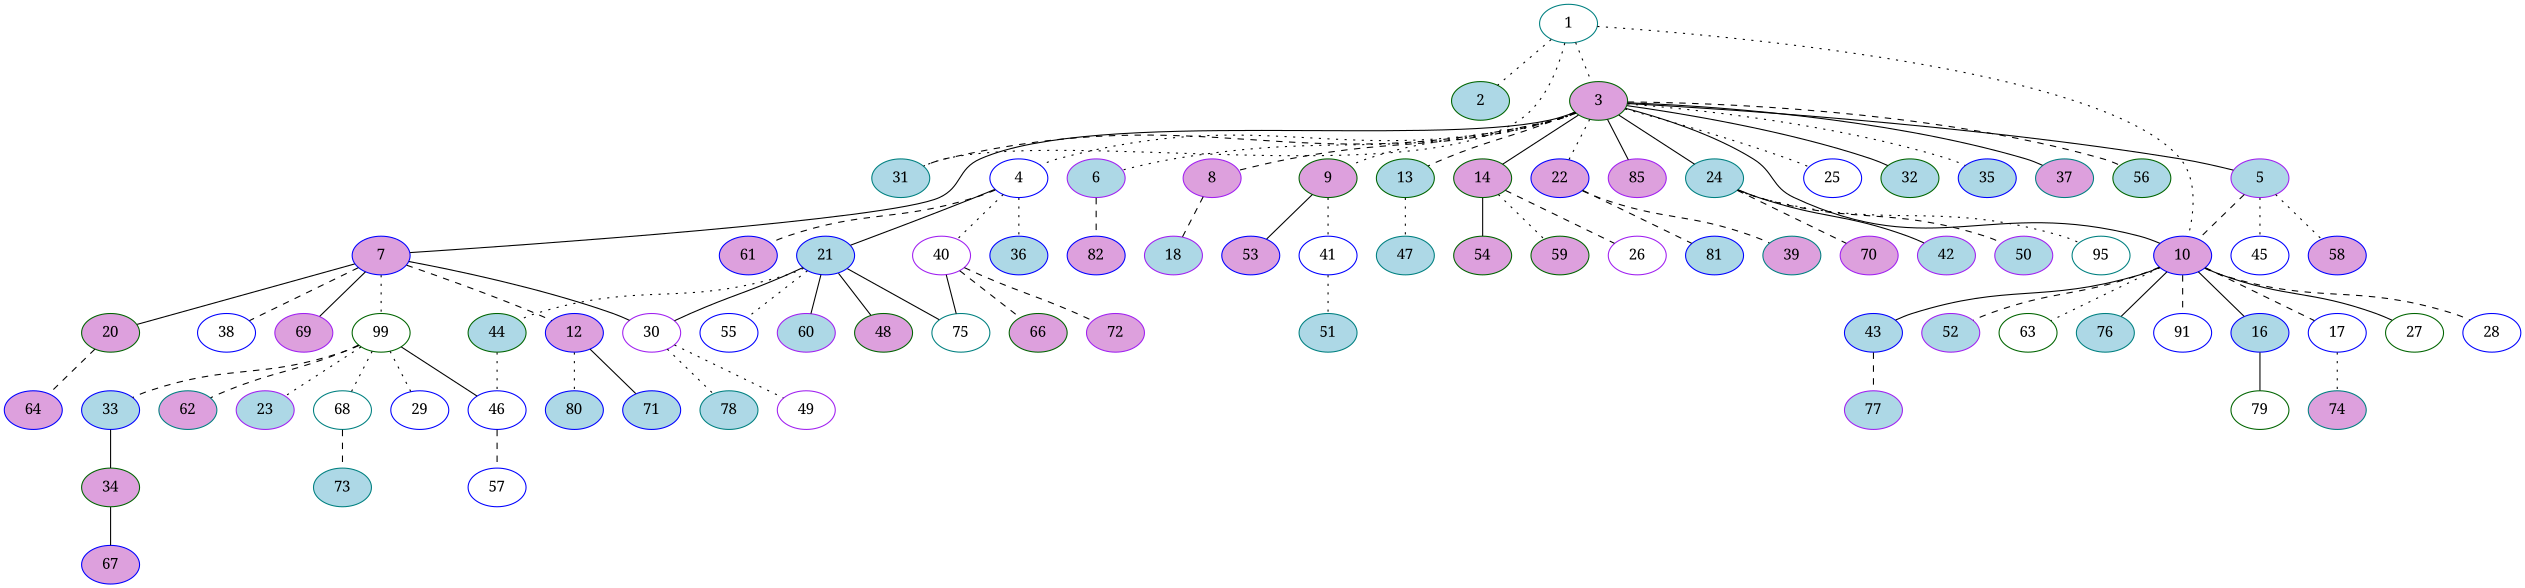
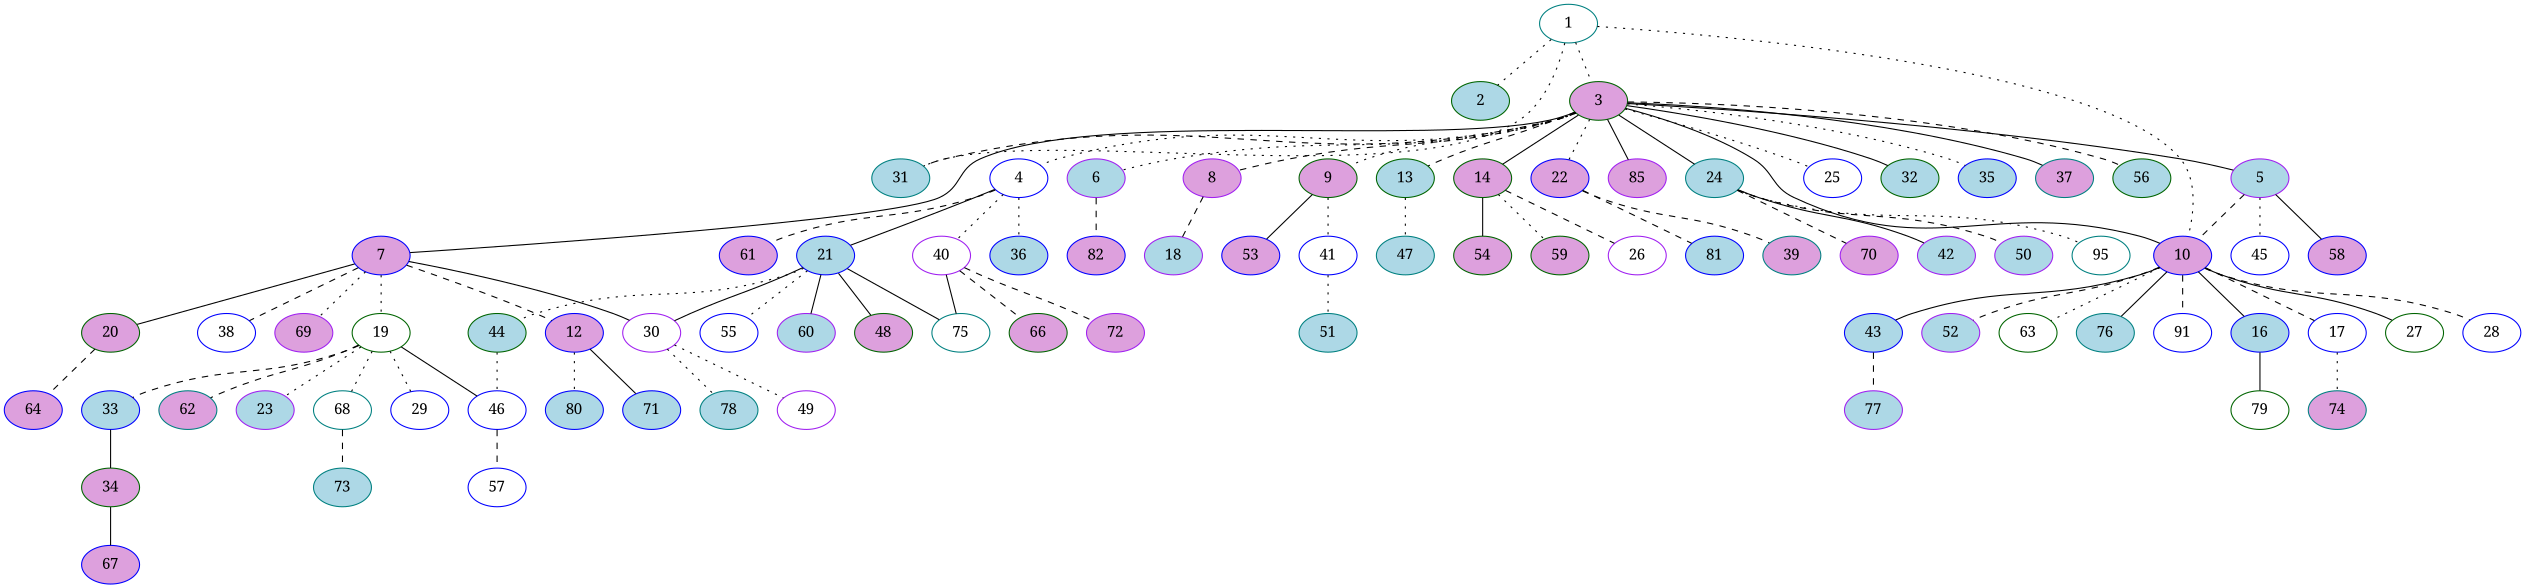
edge "5" -- "58": style dotted -> solid
edge "7" -- "69": style solid -> dotted
node "99": label "99" -> "19"
